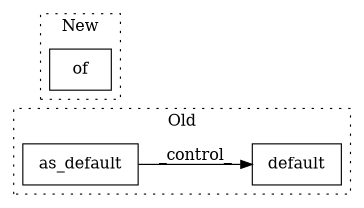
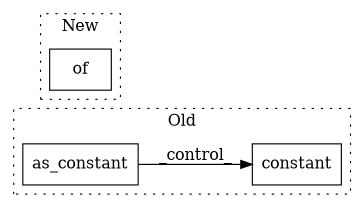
node "as_default": label "as_default" -> "as_constant"
node "default": label "default" -> "constant"
